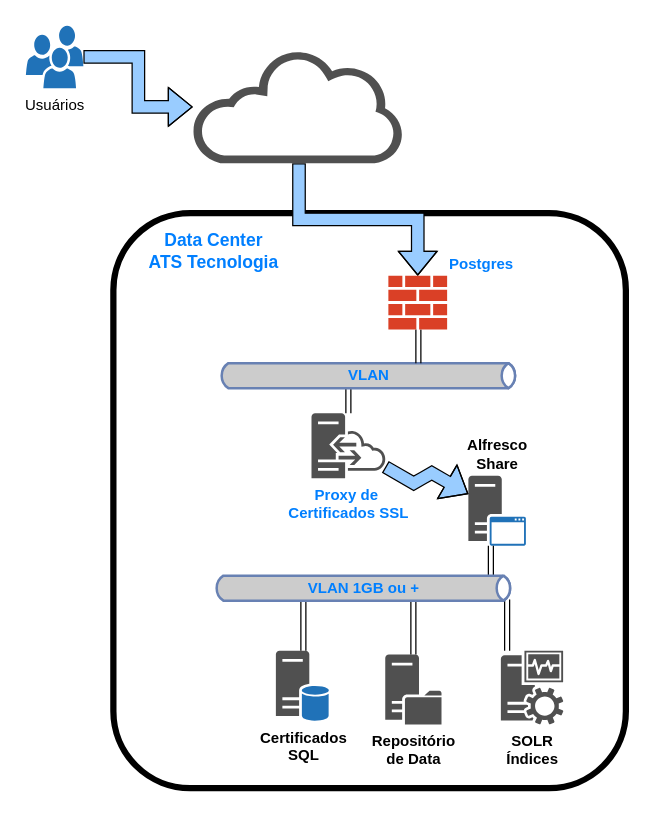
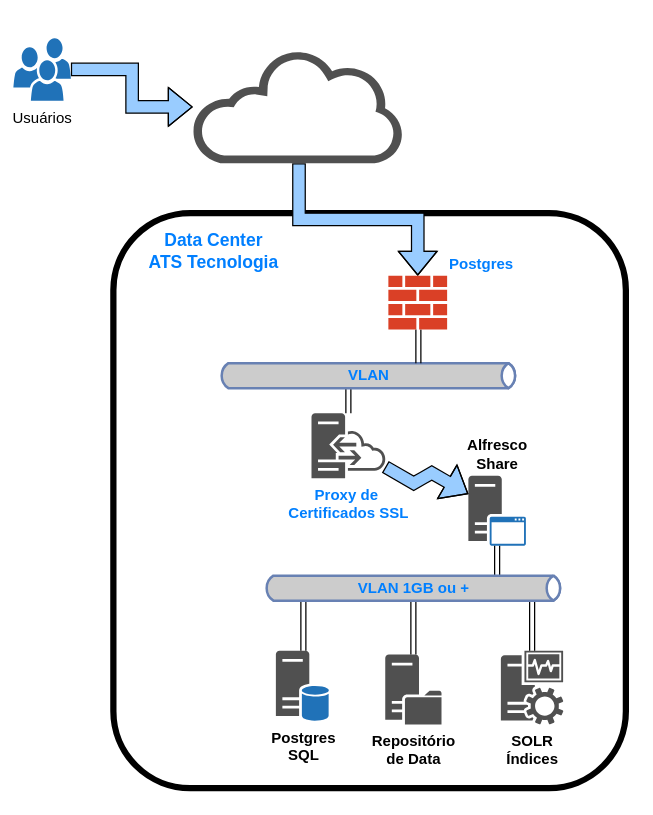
node "Usuários": moved (54, 57) -> (42, 69)
node "VLAN 1GB ou +": moved (363, 588) -> (413, 588)
node "Certificados SQL": label "Certificados SQL" -> "Postgres SQL"
